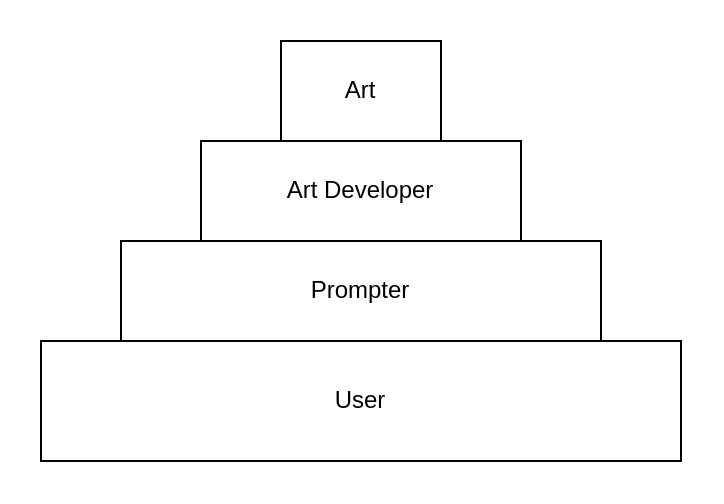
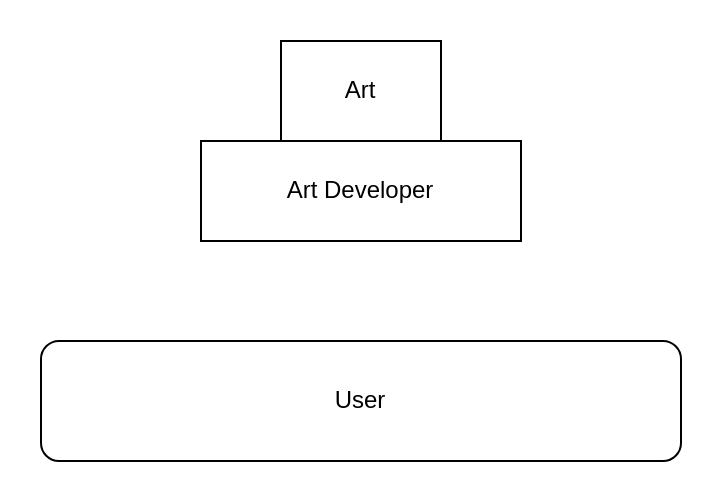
node "Prompter": removed
node "User": shape rectangle -> rounded rectangle
